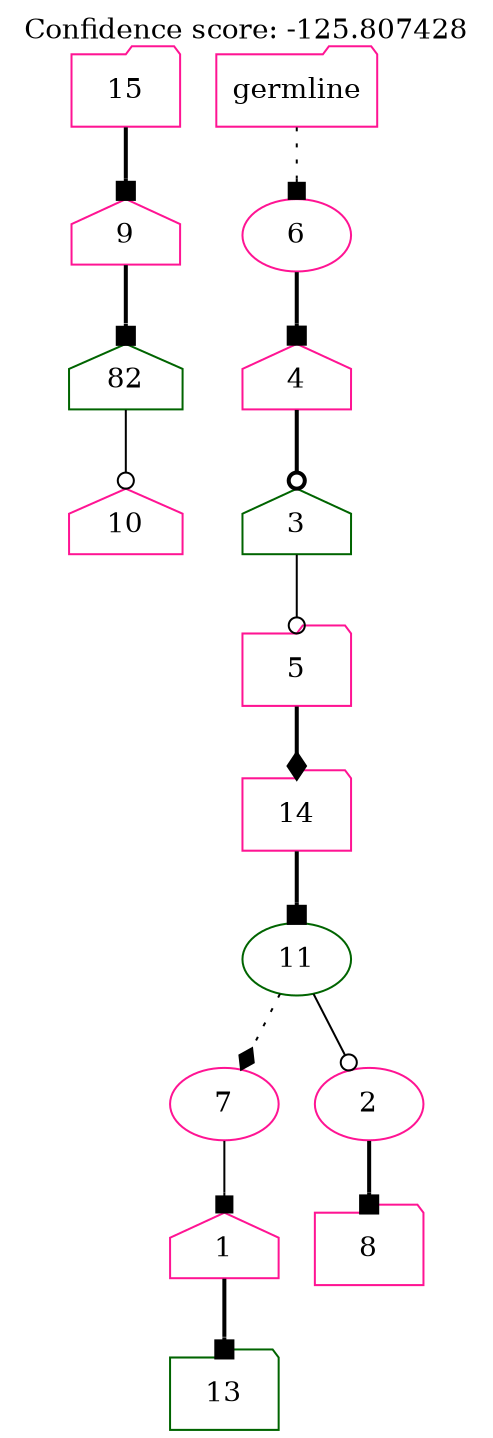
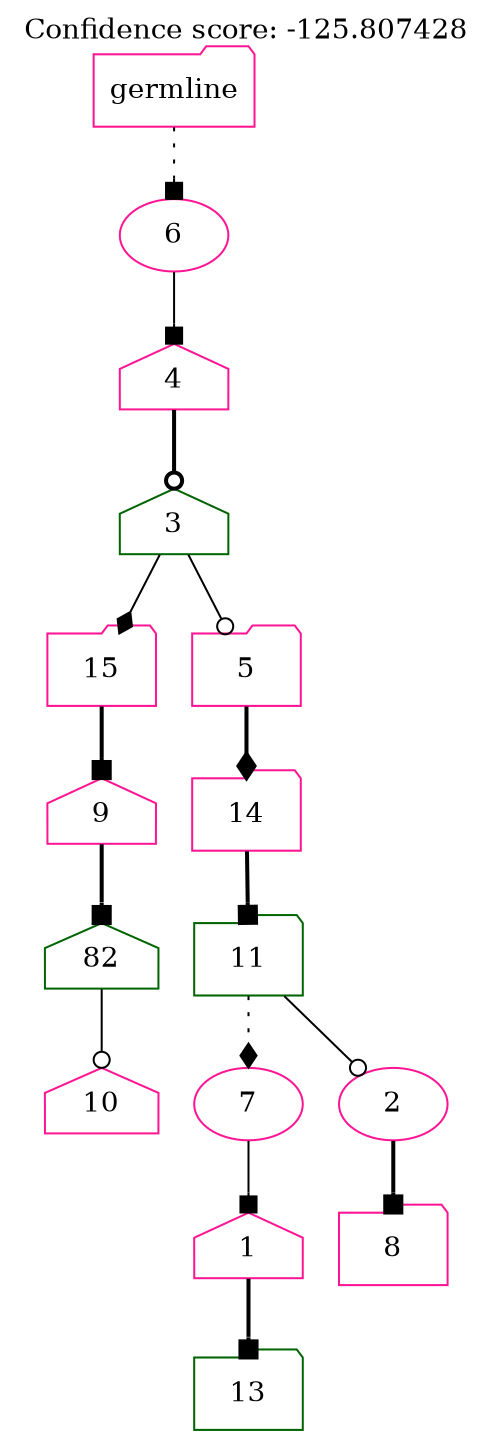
edge "6" -> "4": style bold -> solid
edge "3" -> "15": added
node "11": shape ellipse -> folder
